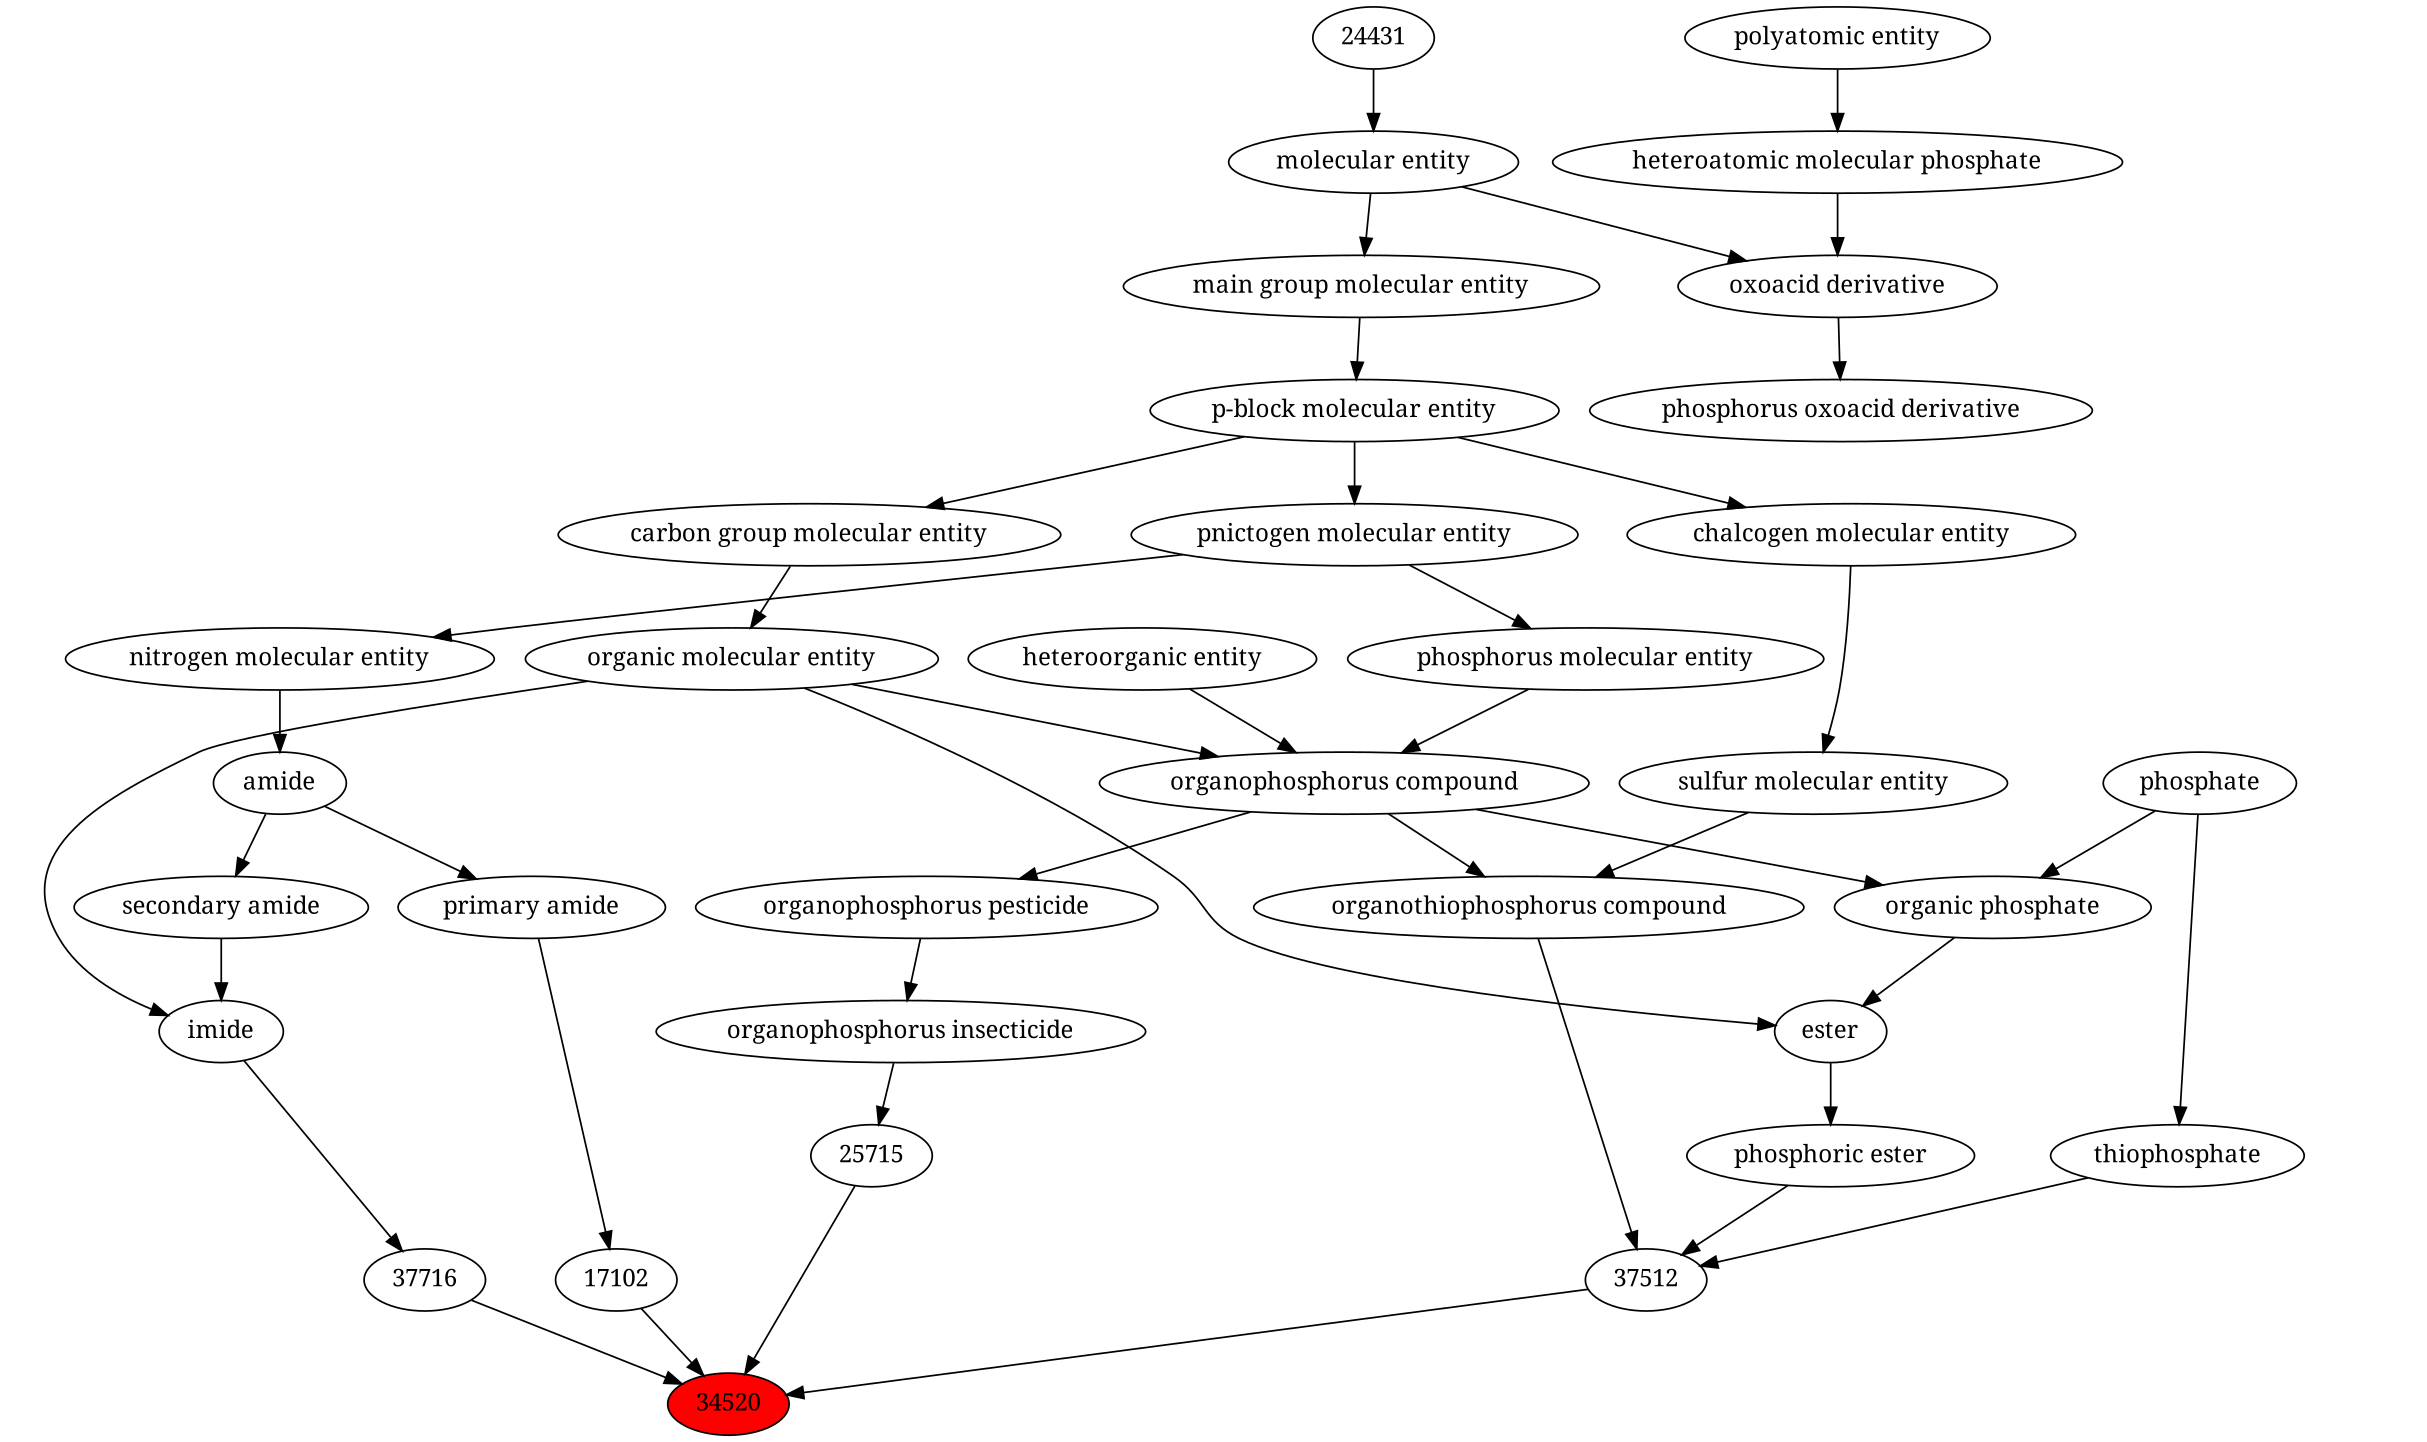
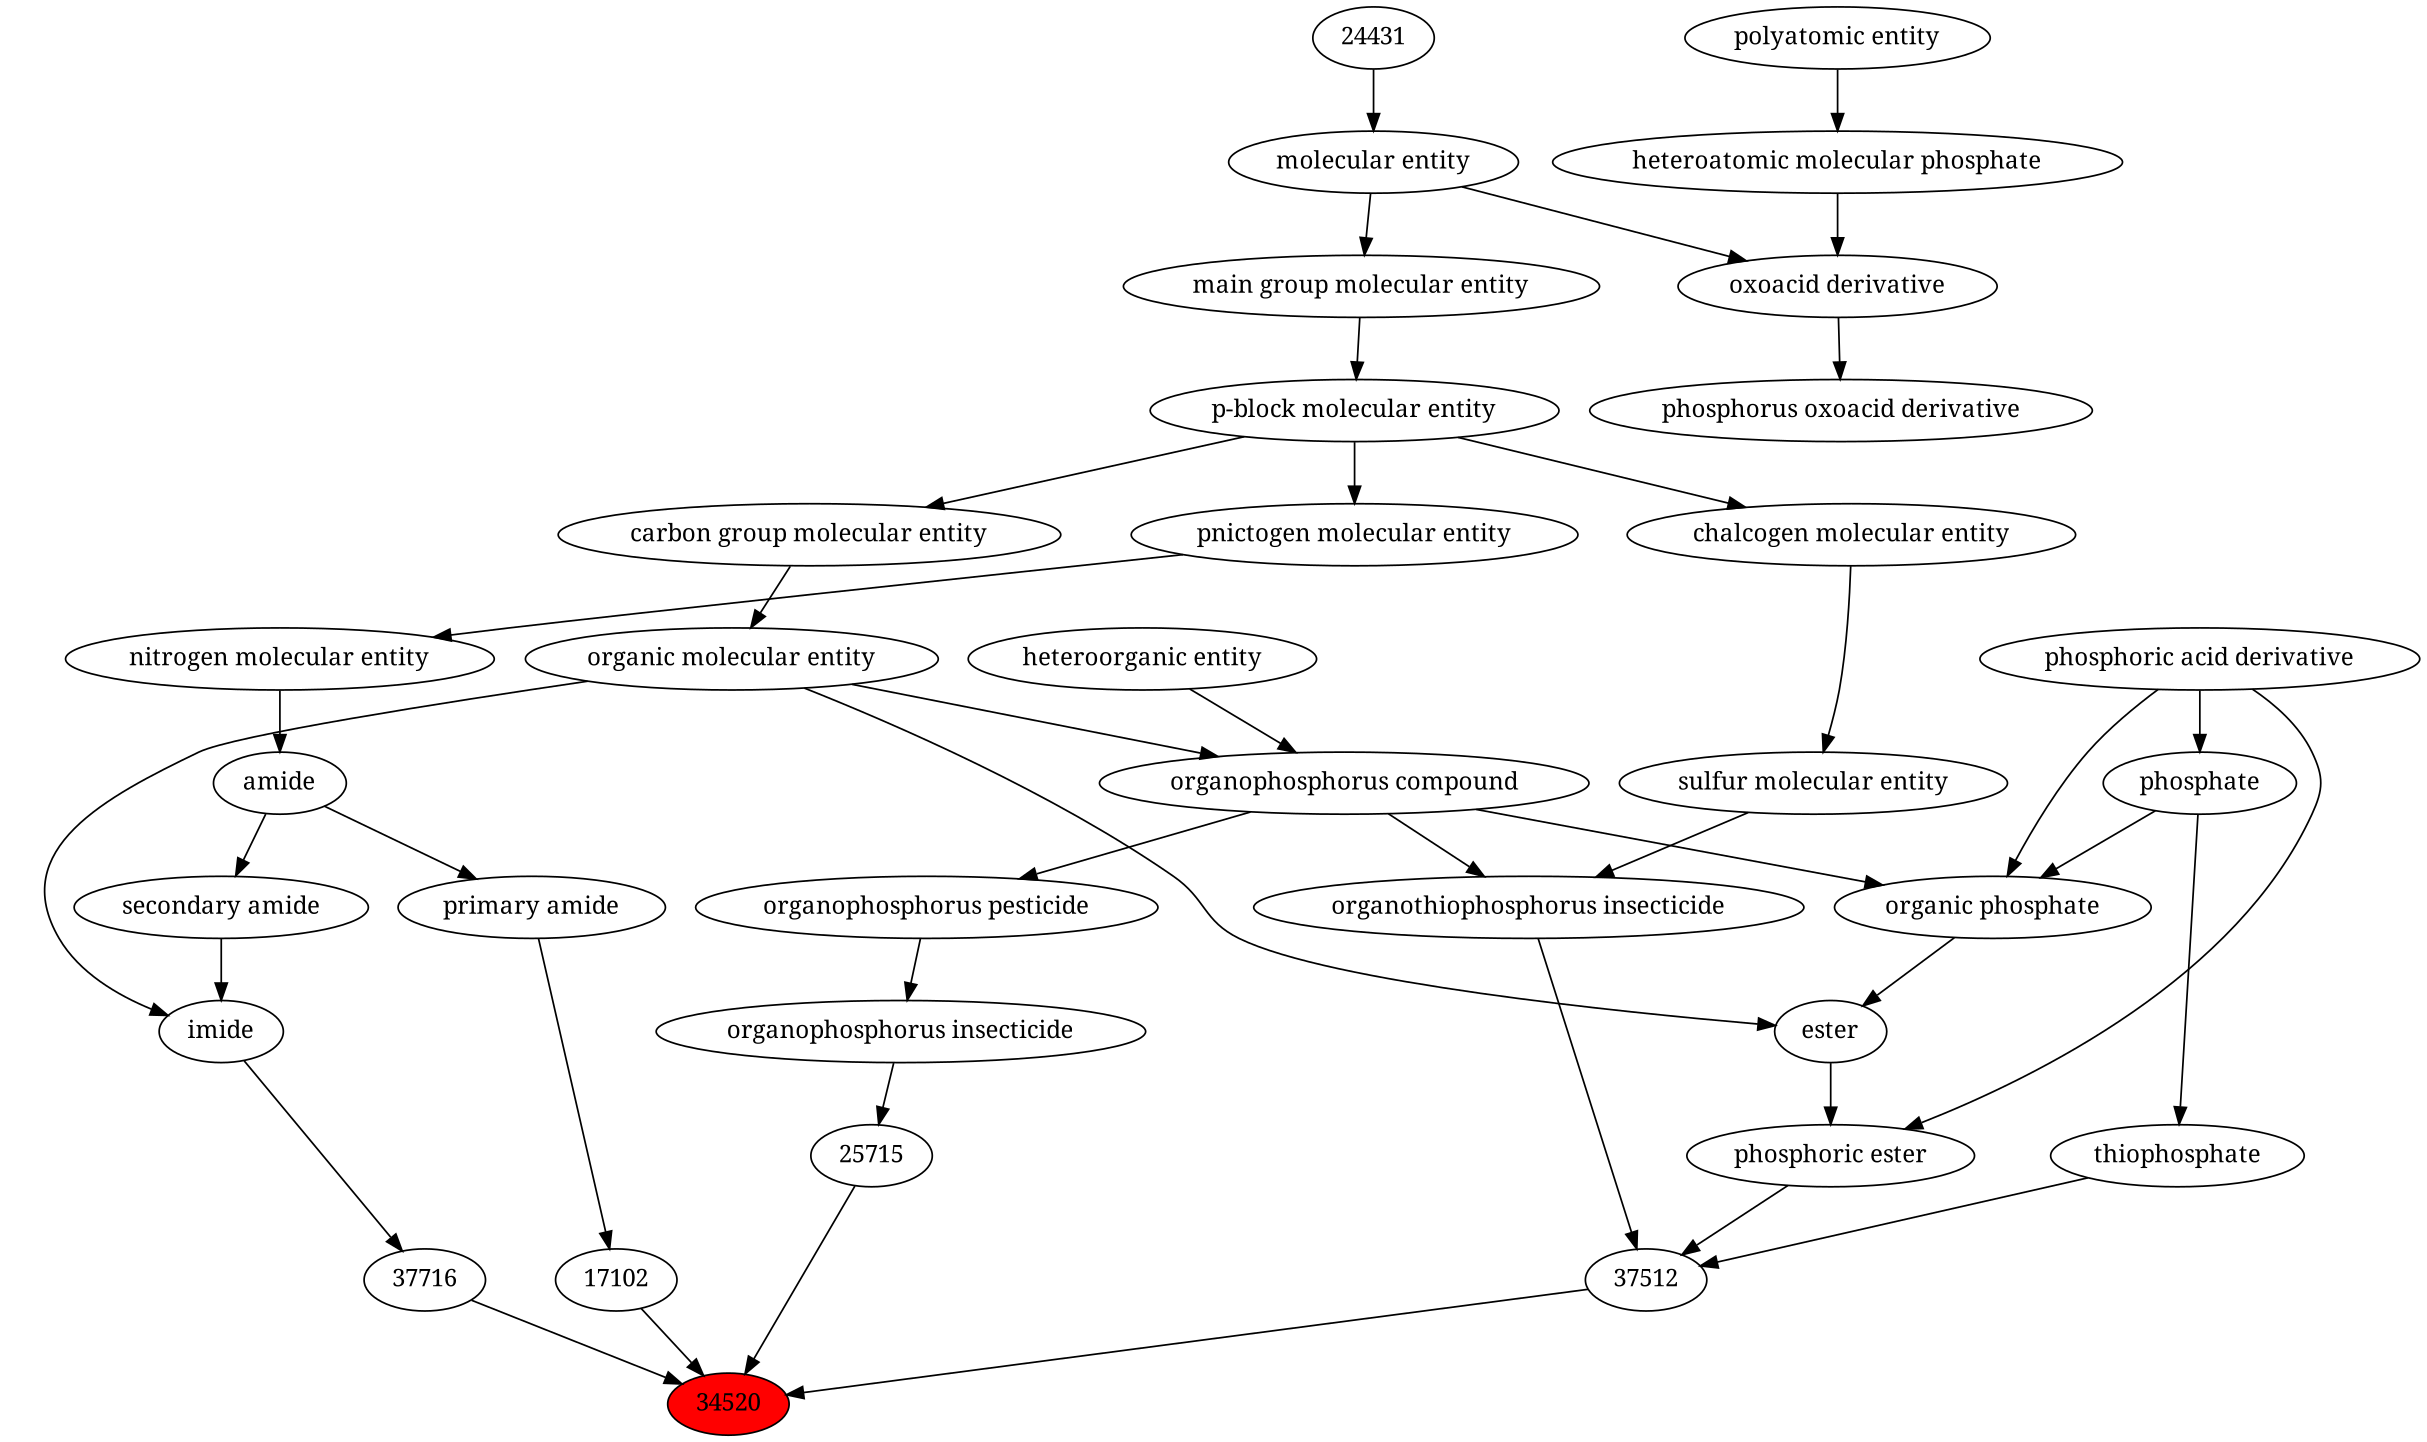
node "phosphorus molecular entity": removed
node "phosphoric acid derivative": added
node "organothiophosphorus compound": label "organothiophosphorus compound" -> "organothiophosphorus insecticide"
